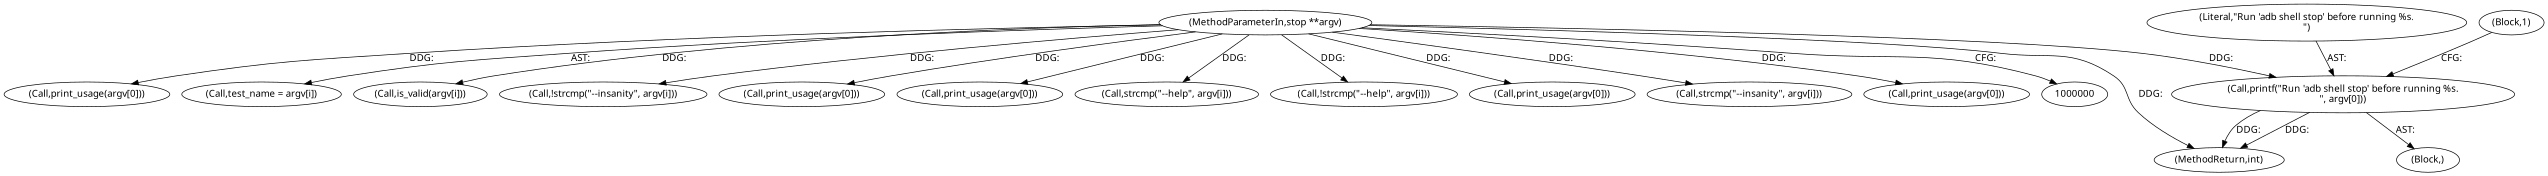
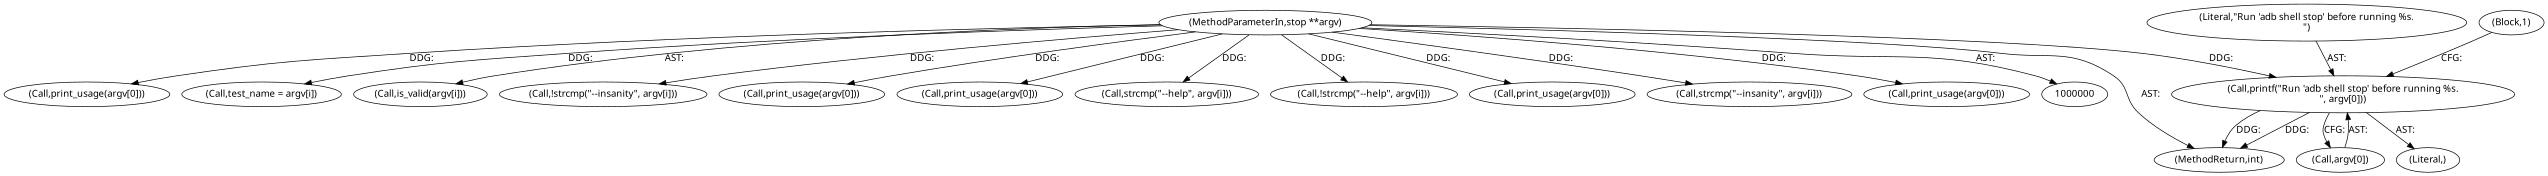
edge "(MethodParameterIn,stop **argv)" -> "(Call,test_name = argv[i])": label "AST: " -> "DDG: "
edge "(MethodParameterIn,stop **argv)" -> "(Call,is_valid(argv[i]))": label "DDG: " -> "AST: "
edge "(MethodParameterIn,stop **argv)" -> "1000000": label "CFG: " -> "AST: "
edge "(MethodParameterIn,stop **argv)" -> "(MethodReturn,int)": label "DDG: " -> "AST: "
node "(Call,argv[0])": added
node "(Block,)": label "(Block,)" -> "(Literal,)"
